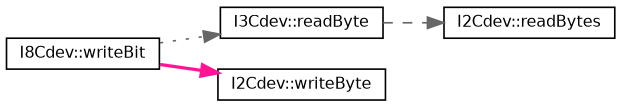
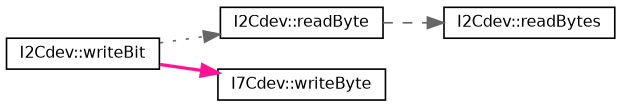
node "I3Cdev::readByte": label "I3Cdev::readByte" -> "I2Cdev::readByte"
node "I8Cdev::writeBit": label "I8Cdev::writeBit" -> "I2Cdev::writeBit"
node "I2Cdev::writeByte": label "I2Cdev::writeByte" -> "I7Cdev::writeByte"
